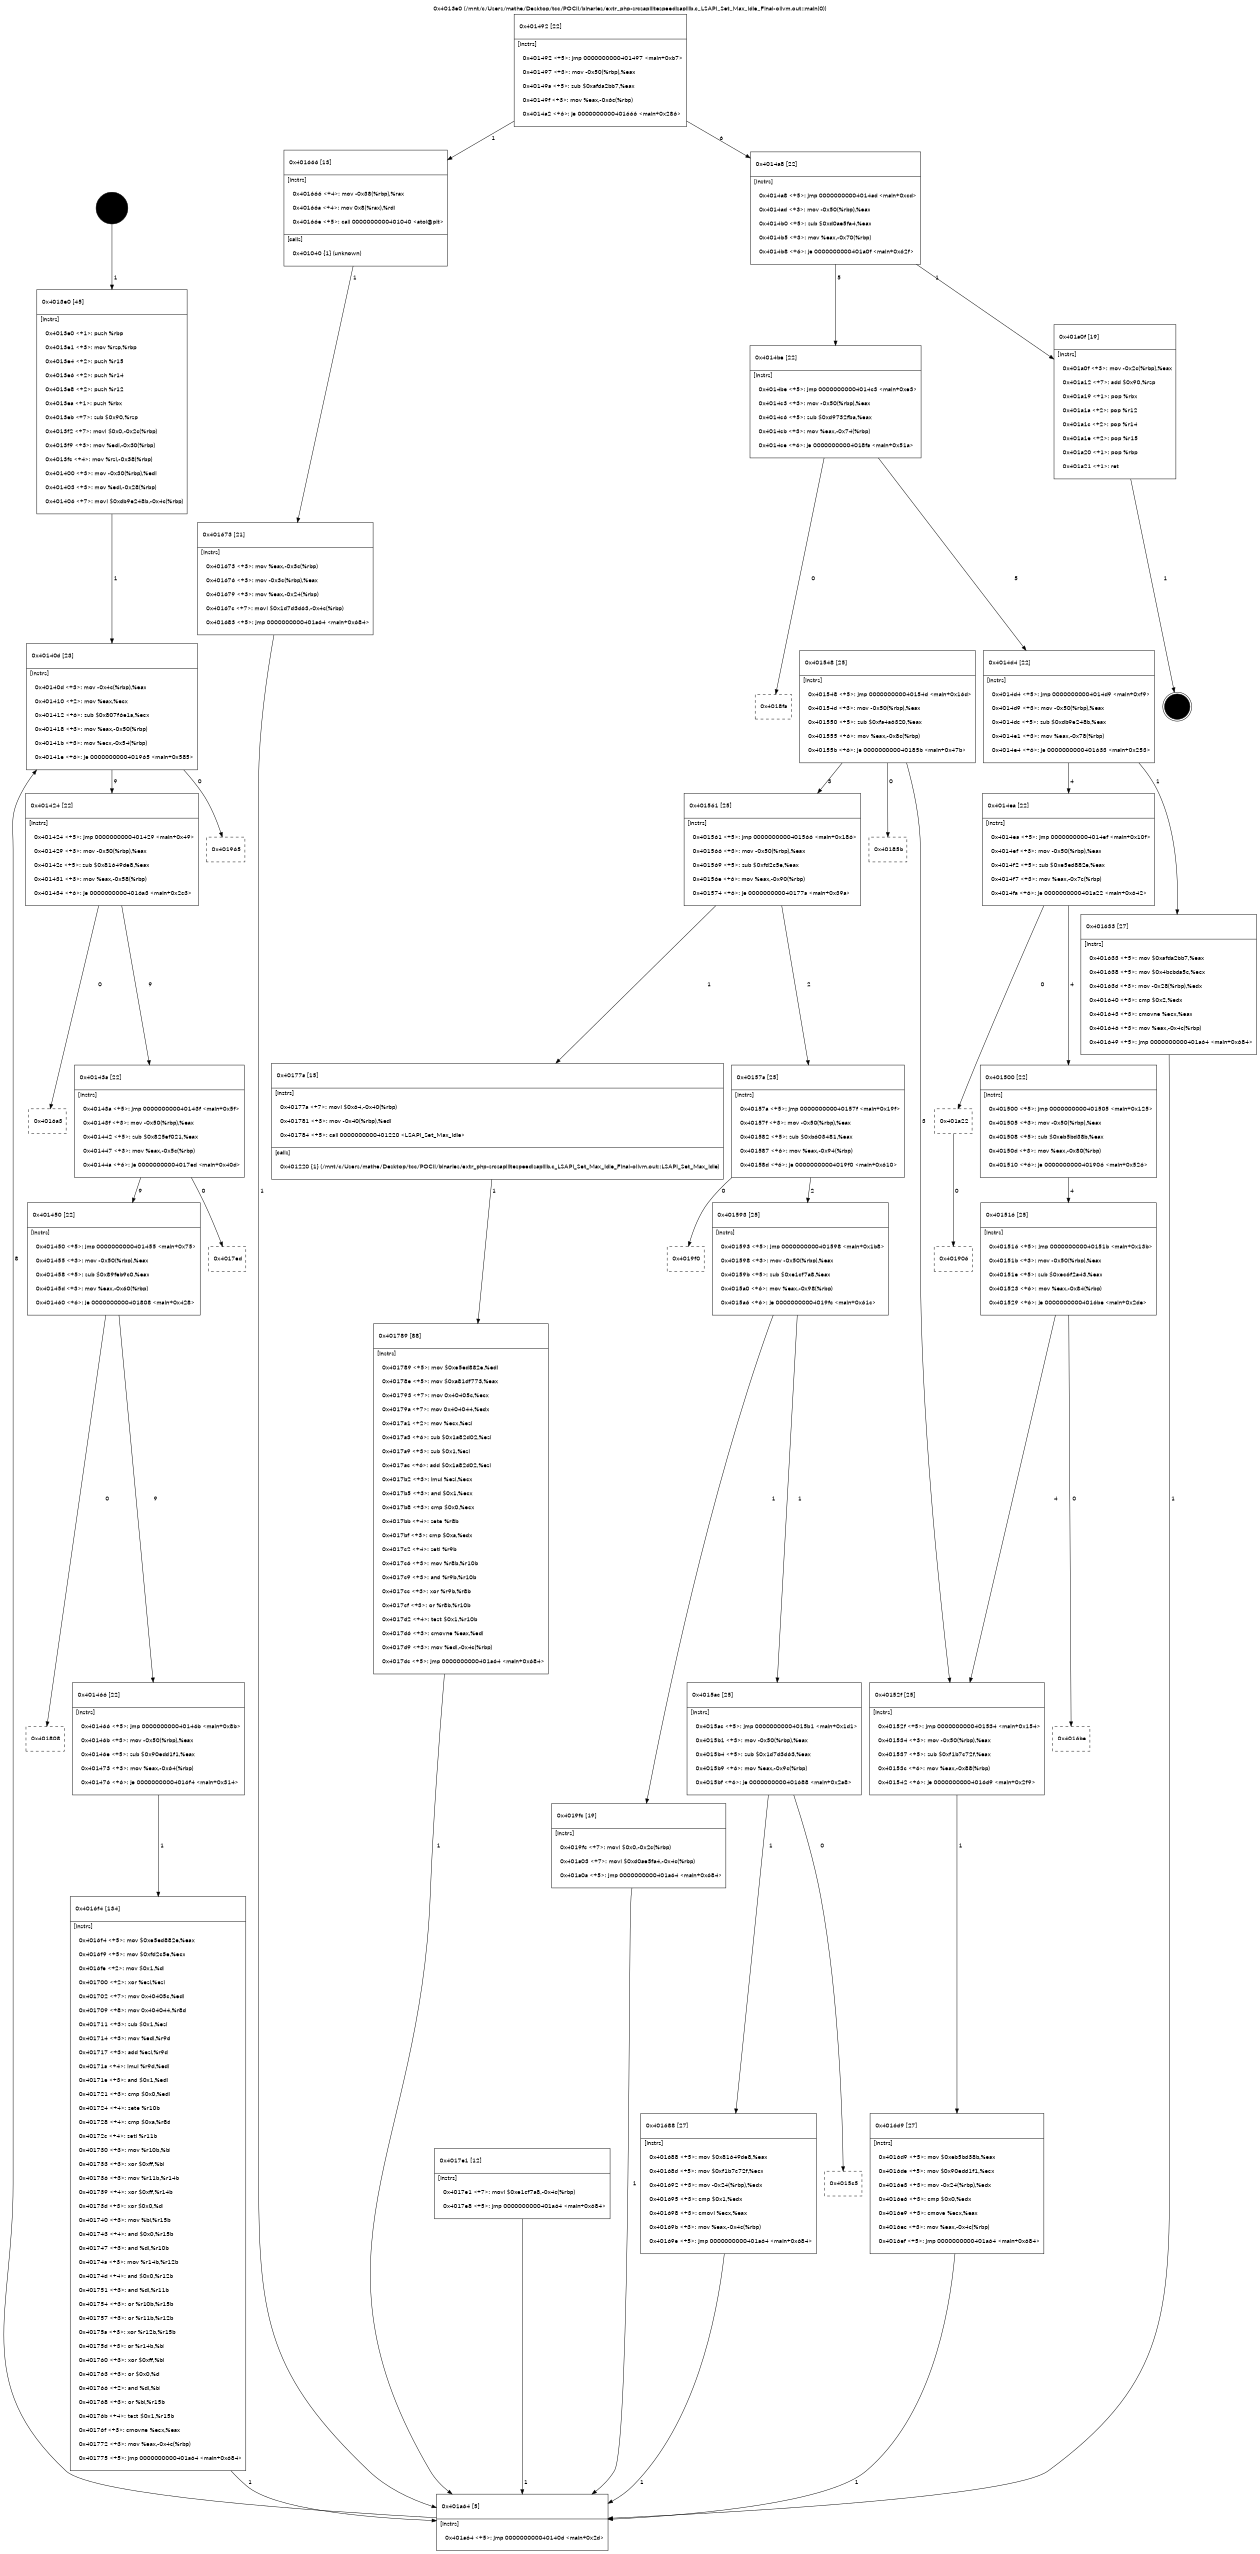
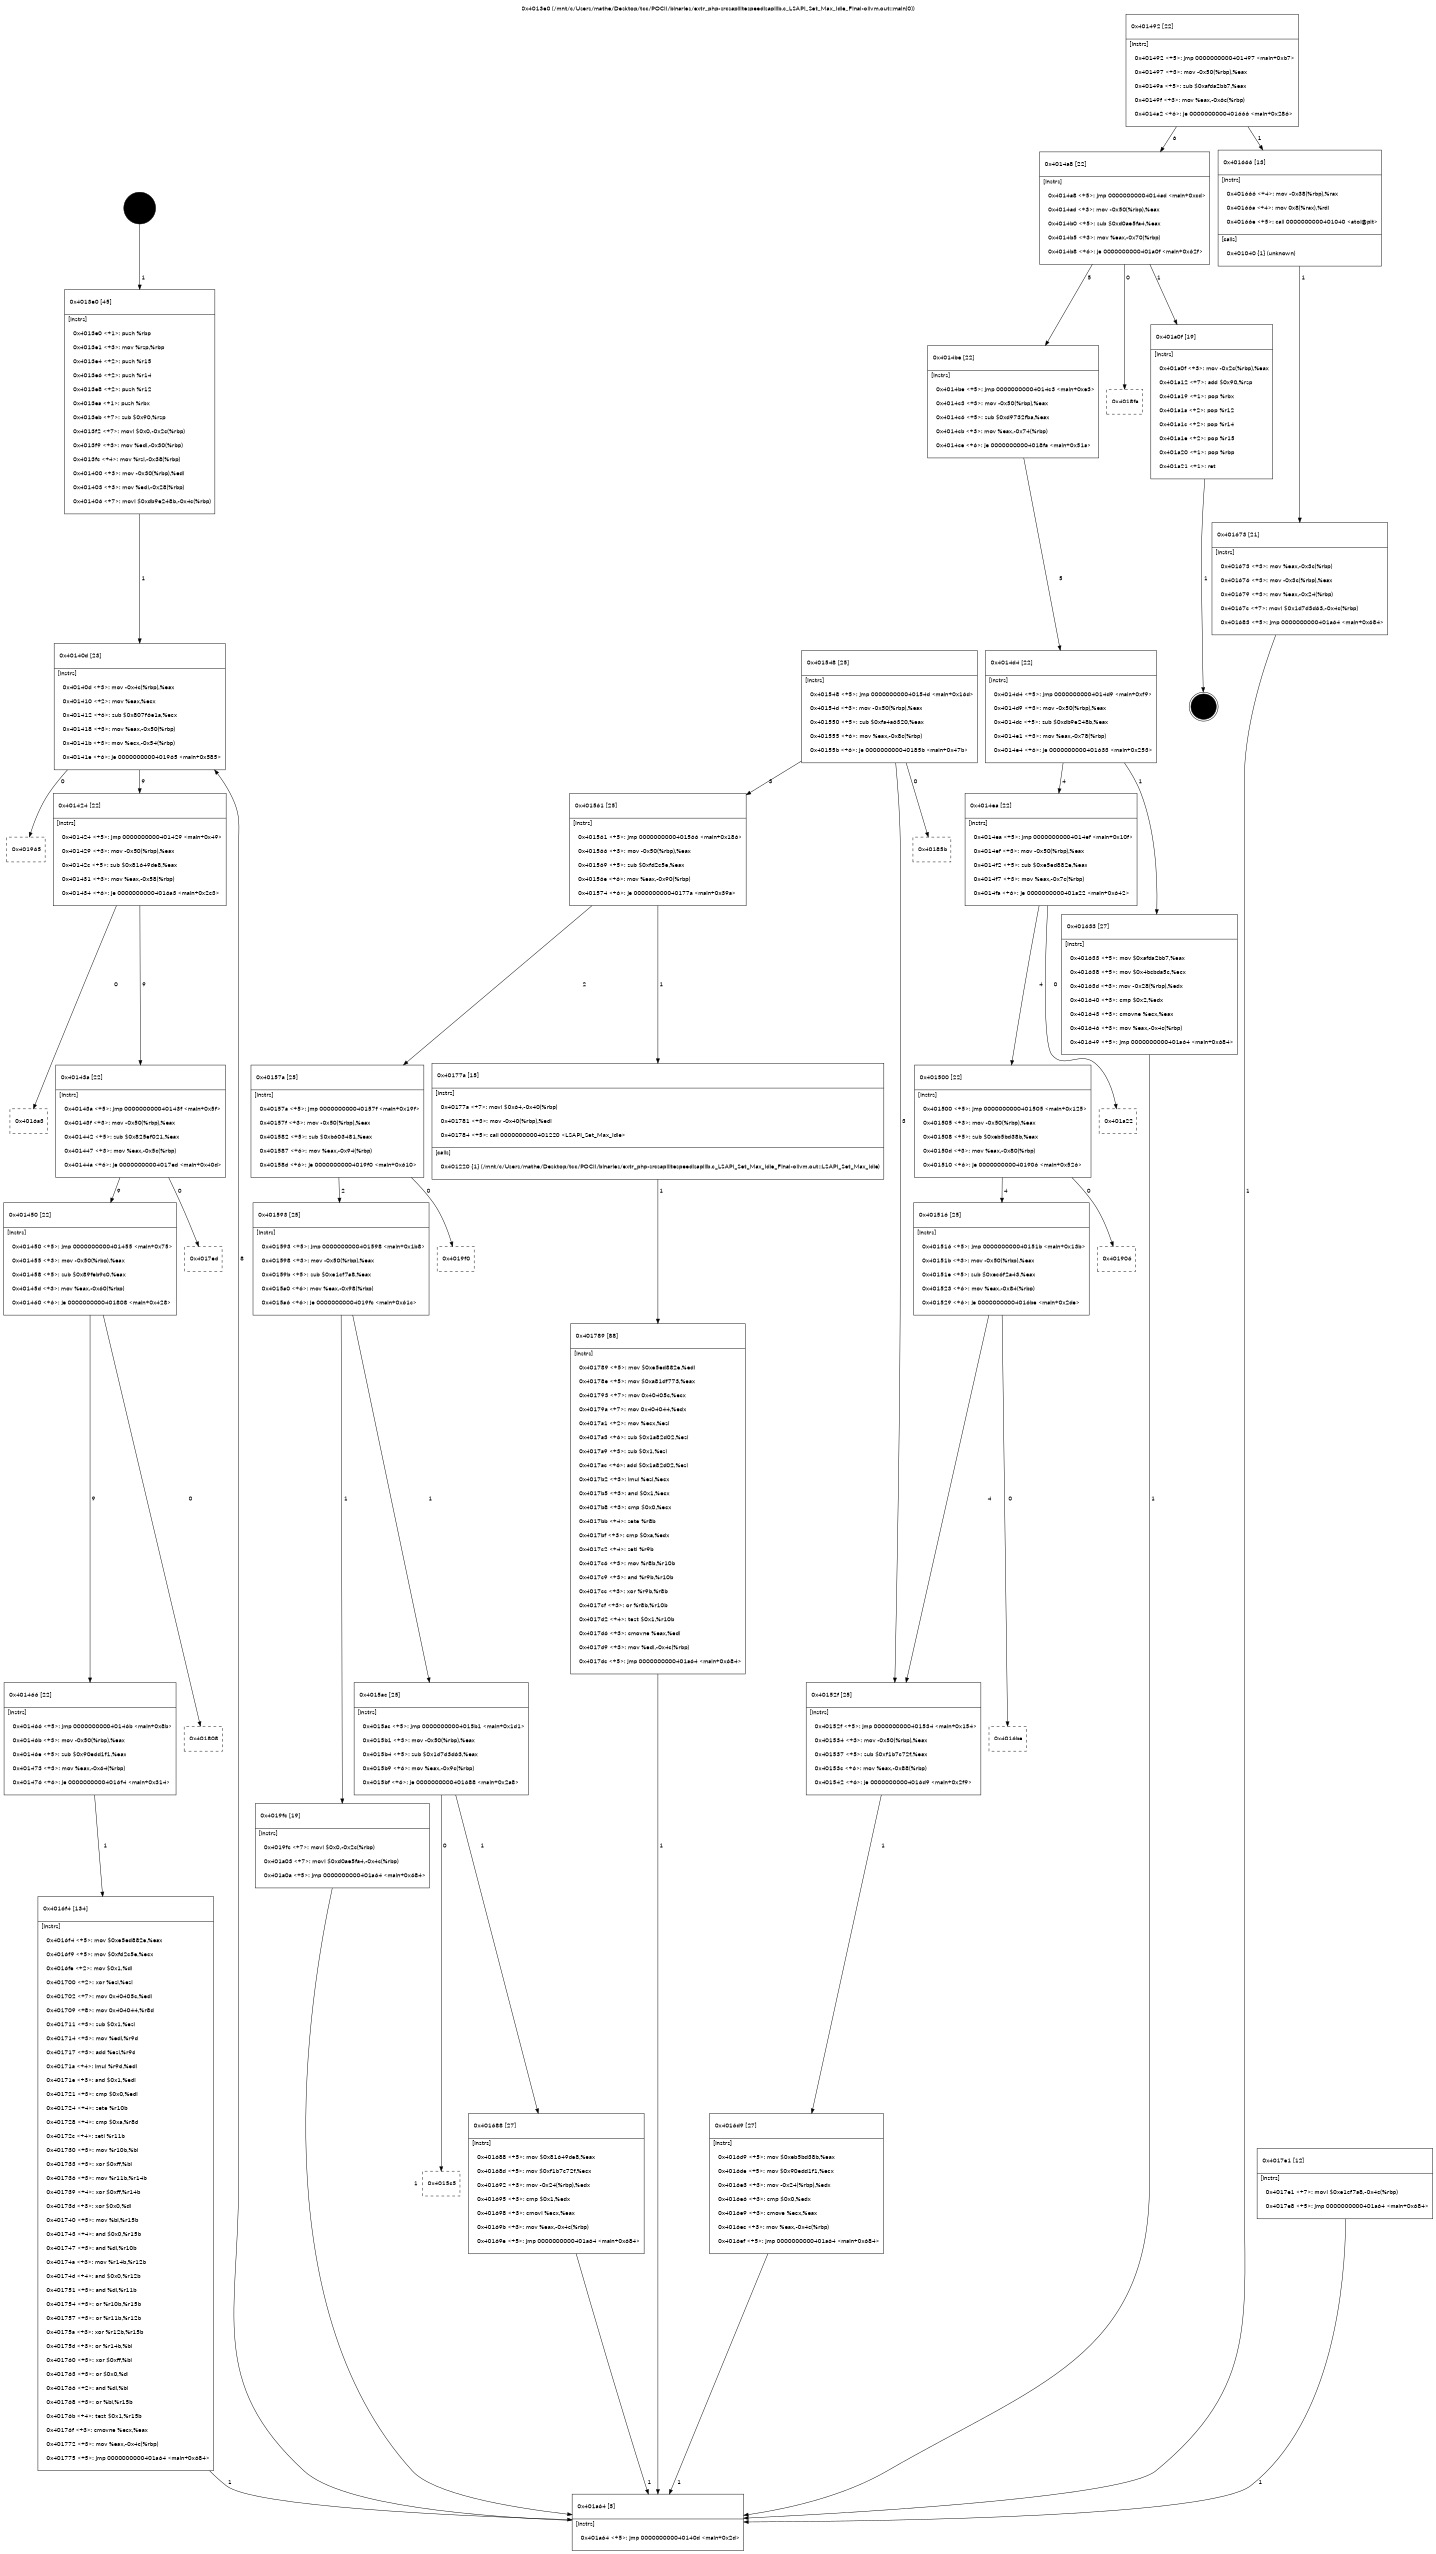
edge "0x4014be [22]" -> "0x4018fa": now "0x4014a8 [22]" -> "0x4018fa"
edge "0x401a22" -> "0x401906": now "0x401500 [22]" -> "0x401906"
